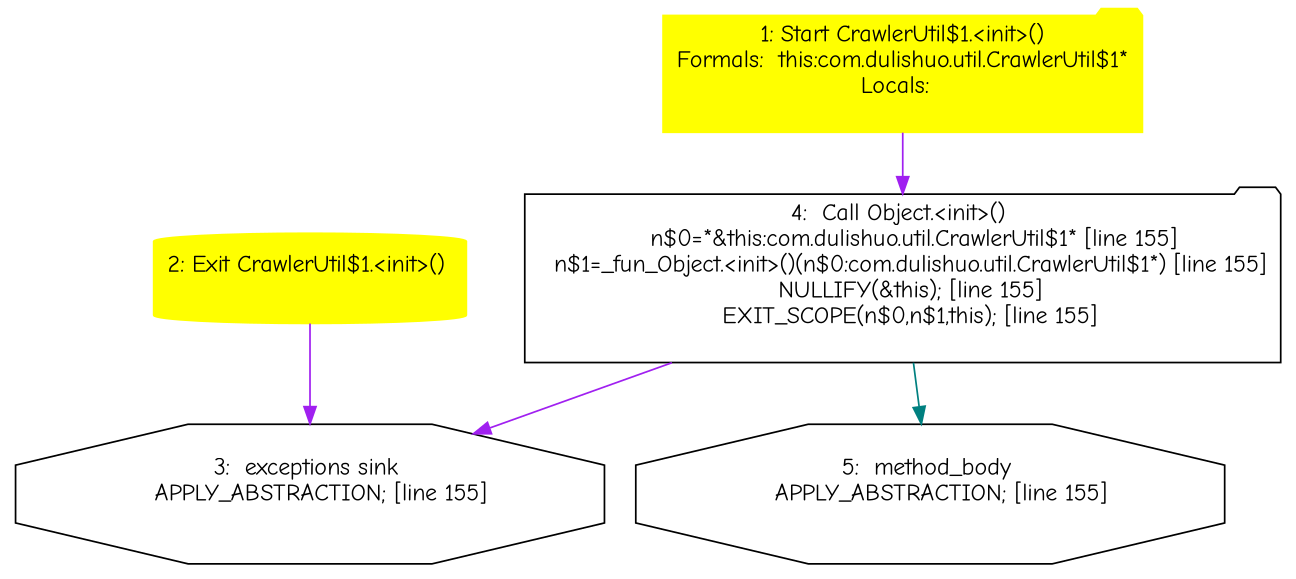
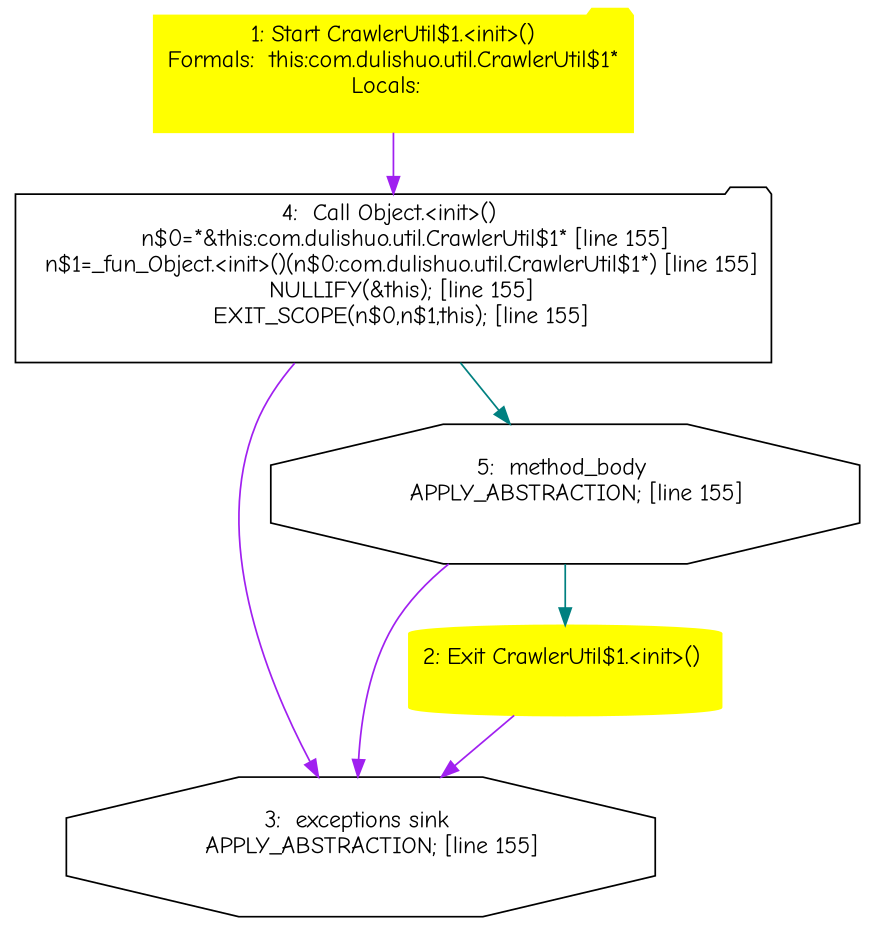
edge "5:  method_body APPLY_ABSTRACTION; [line 155]" -> "2: Exit CrawlerUtil$1.<init>()": added
edge "5:  method_body APPLY_ABSTRACTION; [line 155]" -> "3:  exceptions sink APPLY_ABSTRACTION; [line 155]": added
